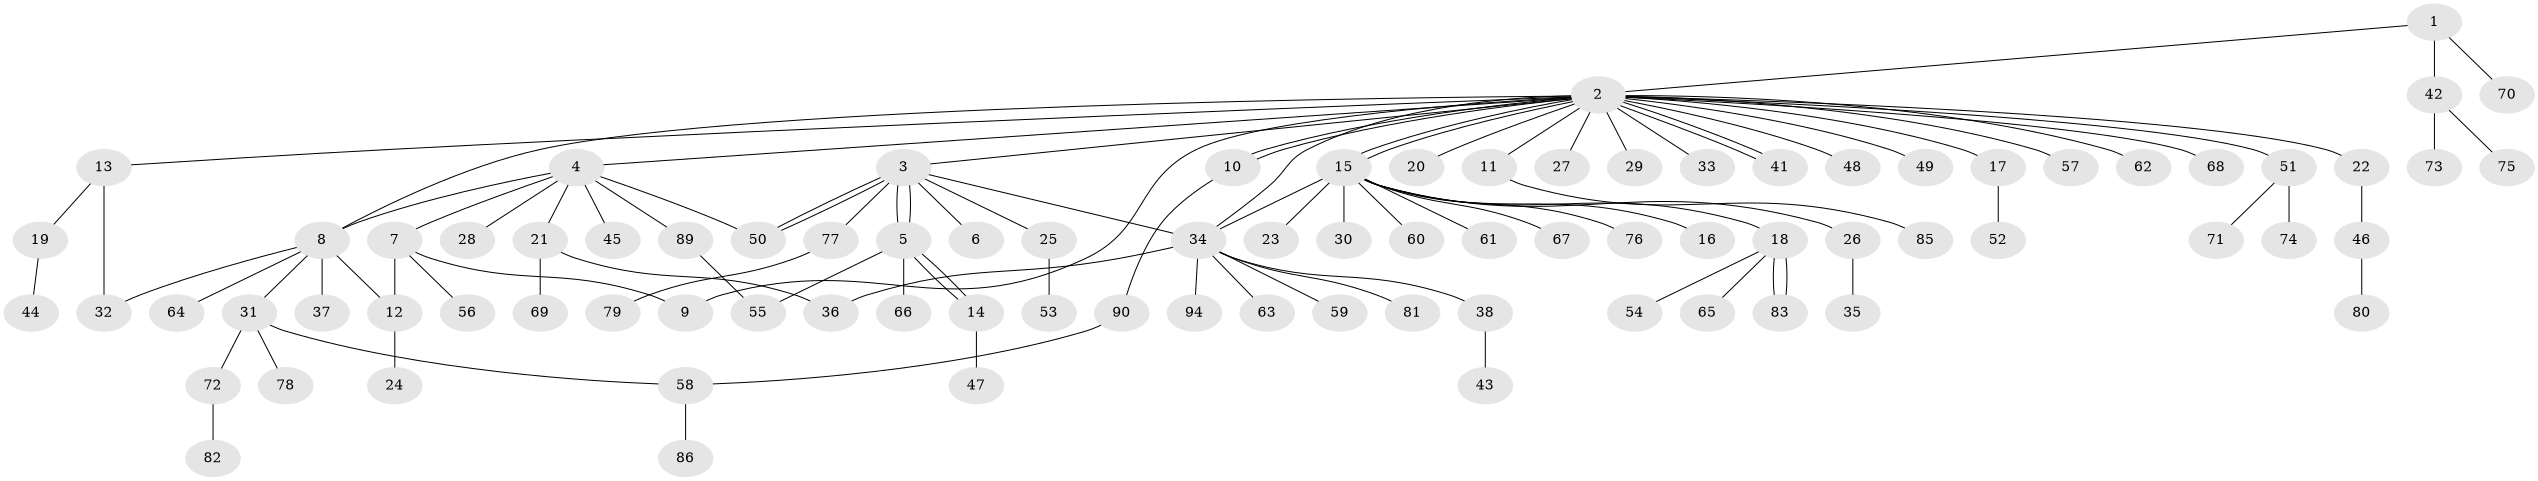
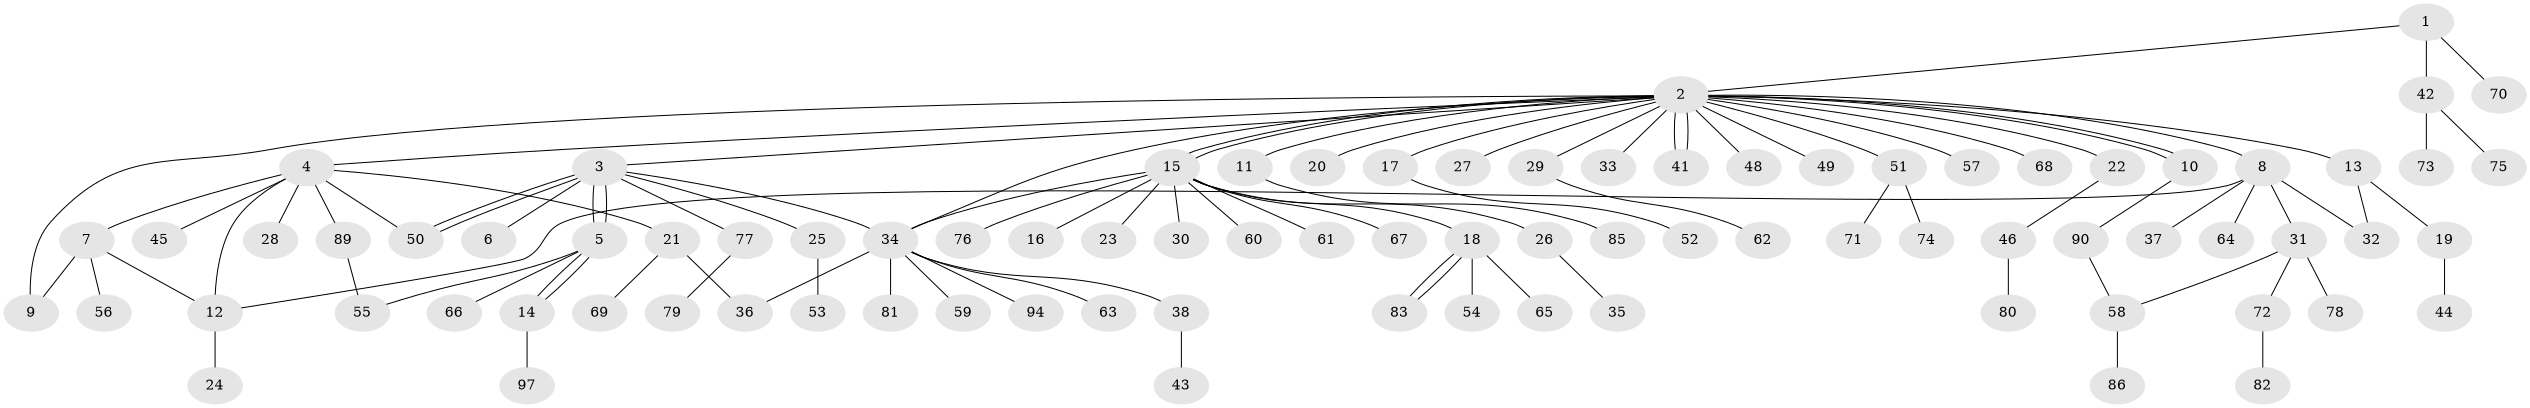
edge "2" -- "62": now "29" -- "62"
edge "4" -- "8": now "4" -- "12"
node "47": label "47" -> "97"
